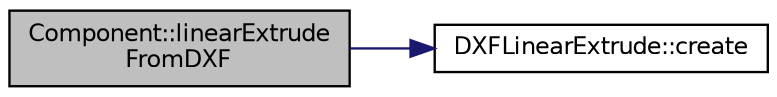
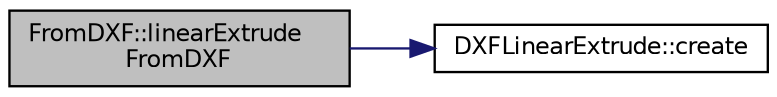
node "Component::linearExtrude FromDXF": label "Component::linearExtrude FromDXF" -> "FromDXF::linearExtrude FromDXF"
